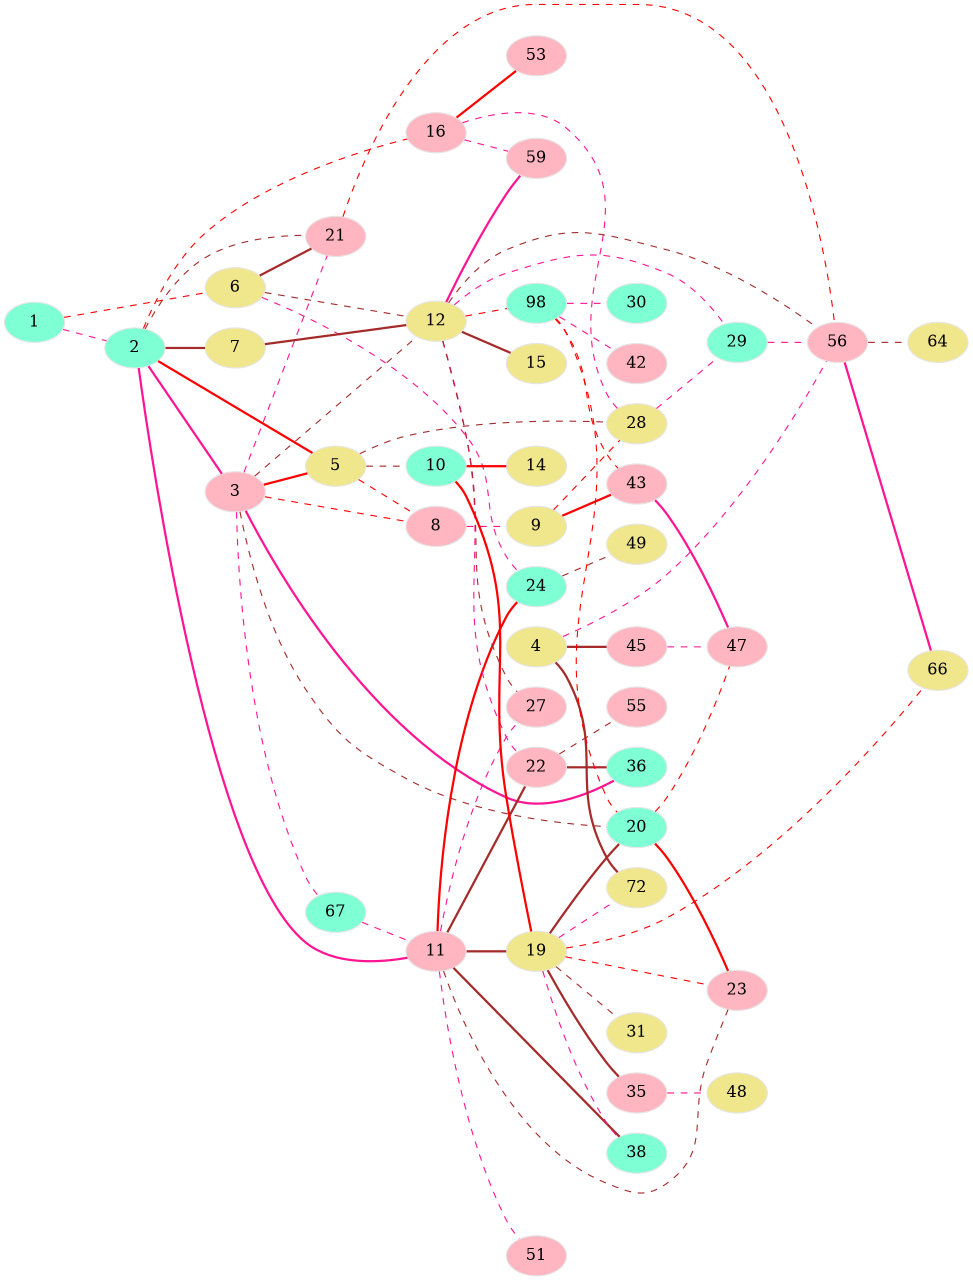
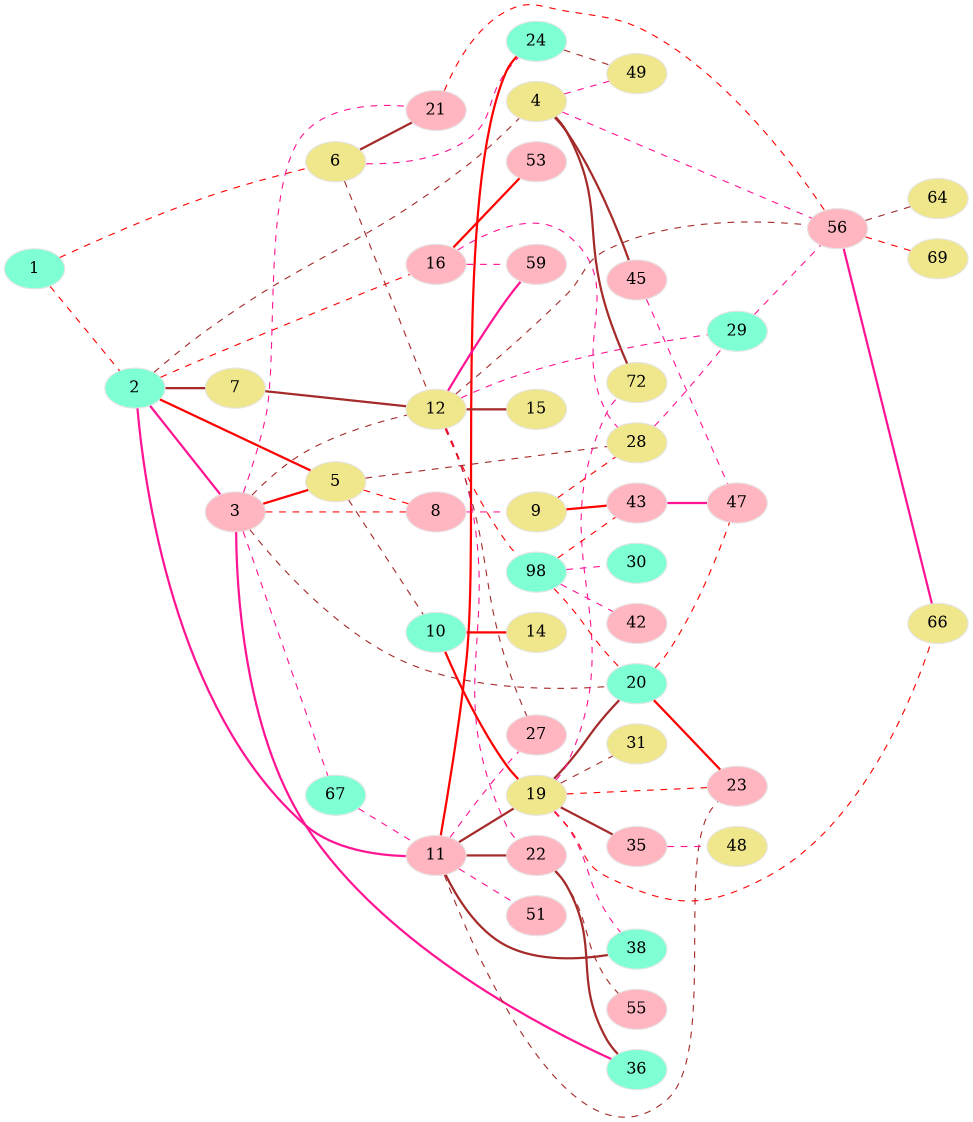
edge "49" -- "4": added
edge "21" -- "2": now "4" -- "2"
node "69": added
edge "1" -- "2": color deeppink -> red
